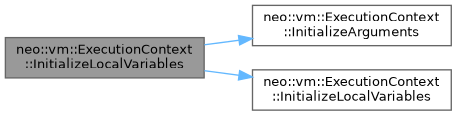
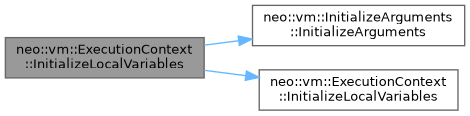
node "neo::vm::ExecutionContext ::InitializeArguments": label "neo::vm::ExecutionContext ::InitializeArguments" -> "neo::vm::InitializeArguments ::InitializeArguments"
